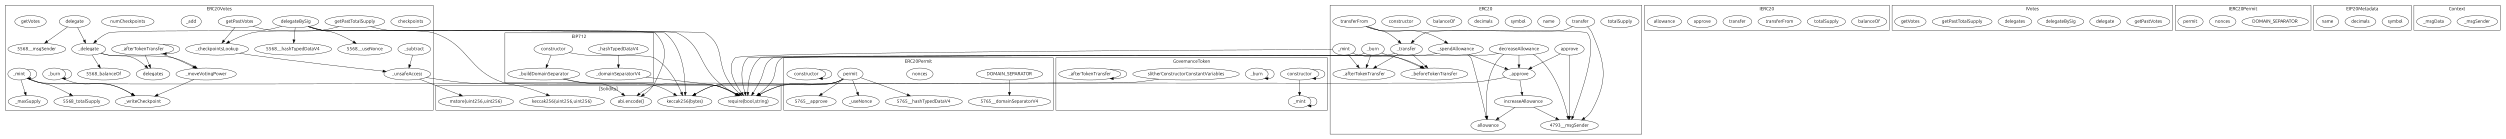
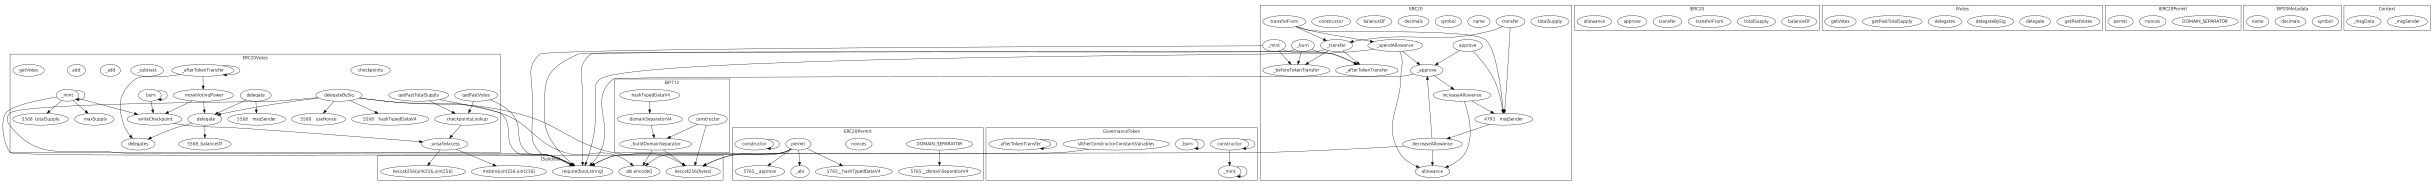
node "numCheckpoints": label "numCheckpoints" -> "add"
edge "_delegate" -> "_moveVotingPower": reversed
edge "_subtract" -> "_unsafeAccess": now "_writeCheckpoint" -> "_unsafeAccess"
edge "_domainSeparatorV4" -> "require(bool,string)": now "_domainSeparatorV4" -> "_buildDomainSeparator"
edge "decreaseAllowance" -> "4793__msgSender": reversed
node "_useNonce": label "_useNonce" -> "_abi"
